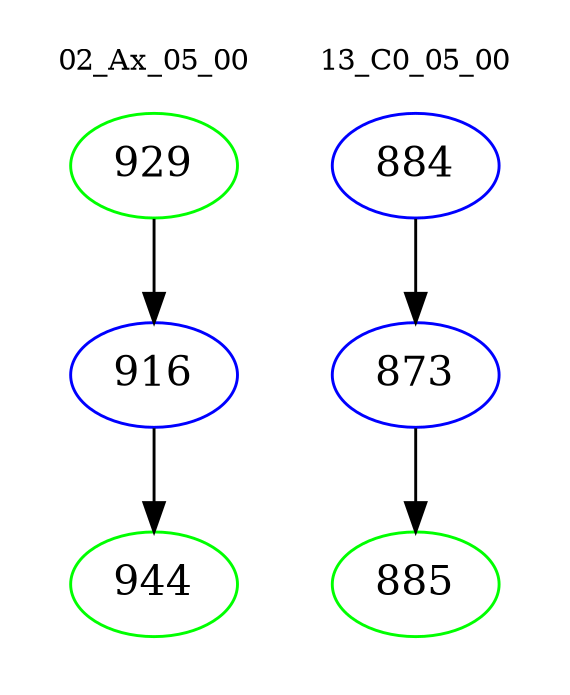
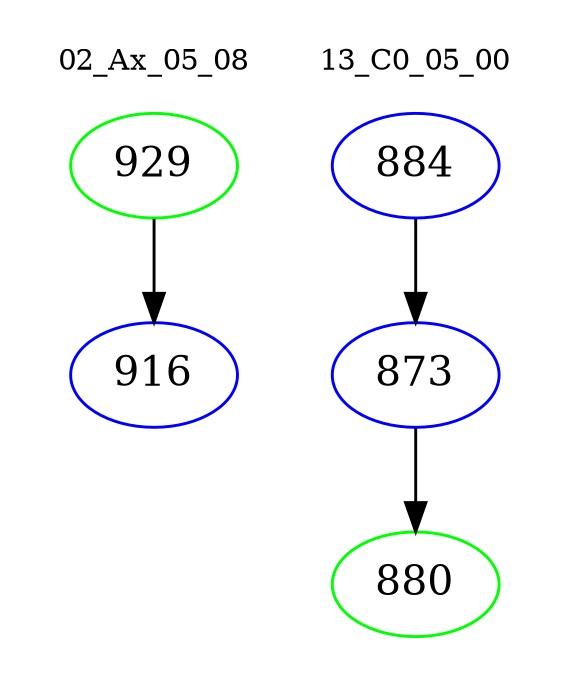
cluster "02_Ax_05_00": label "02_Ax_05_00" -> "02_Ax_05_08"
node "944": removed
node "885": label "885" -> "880"
